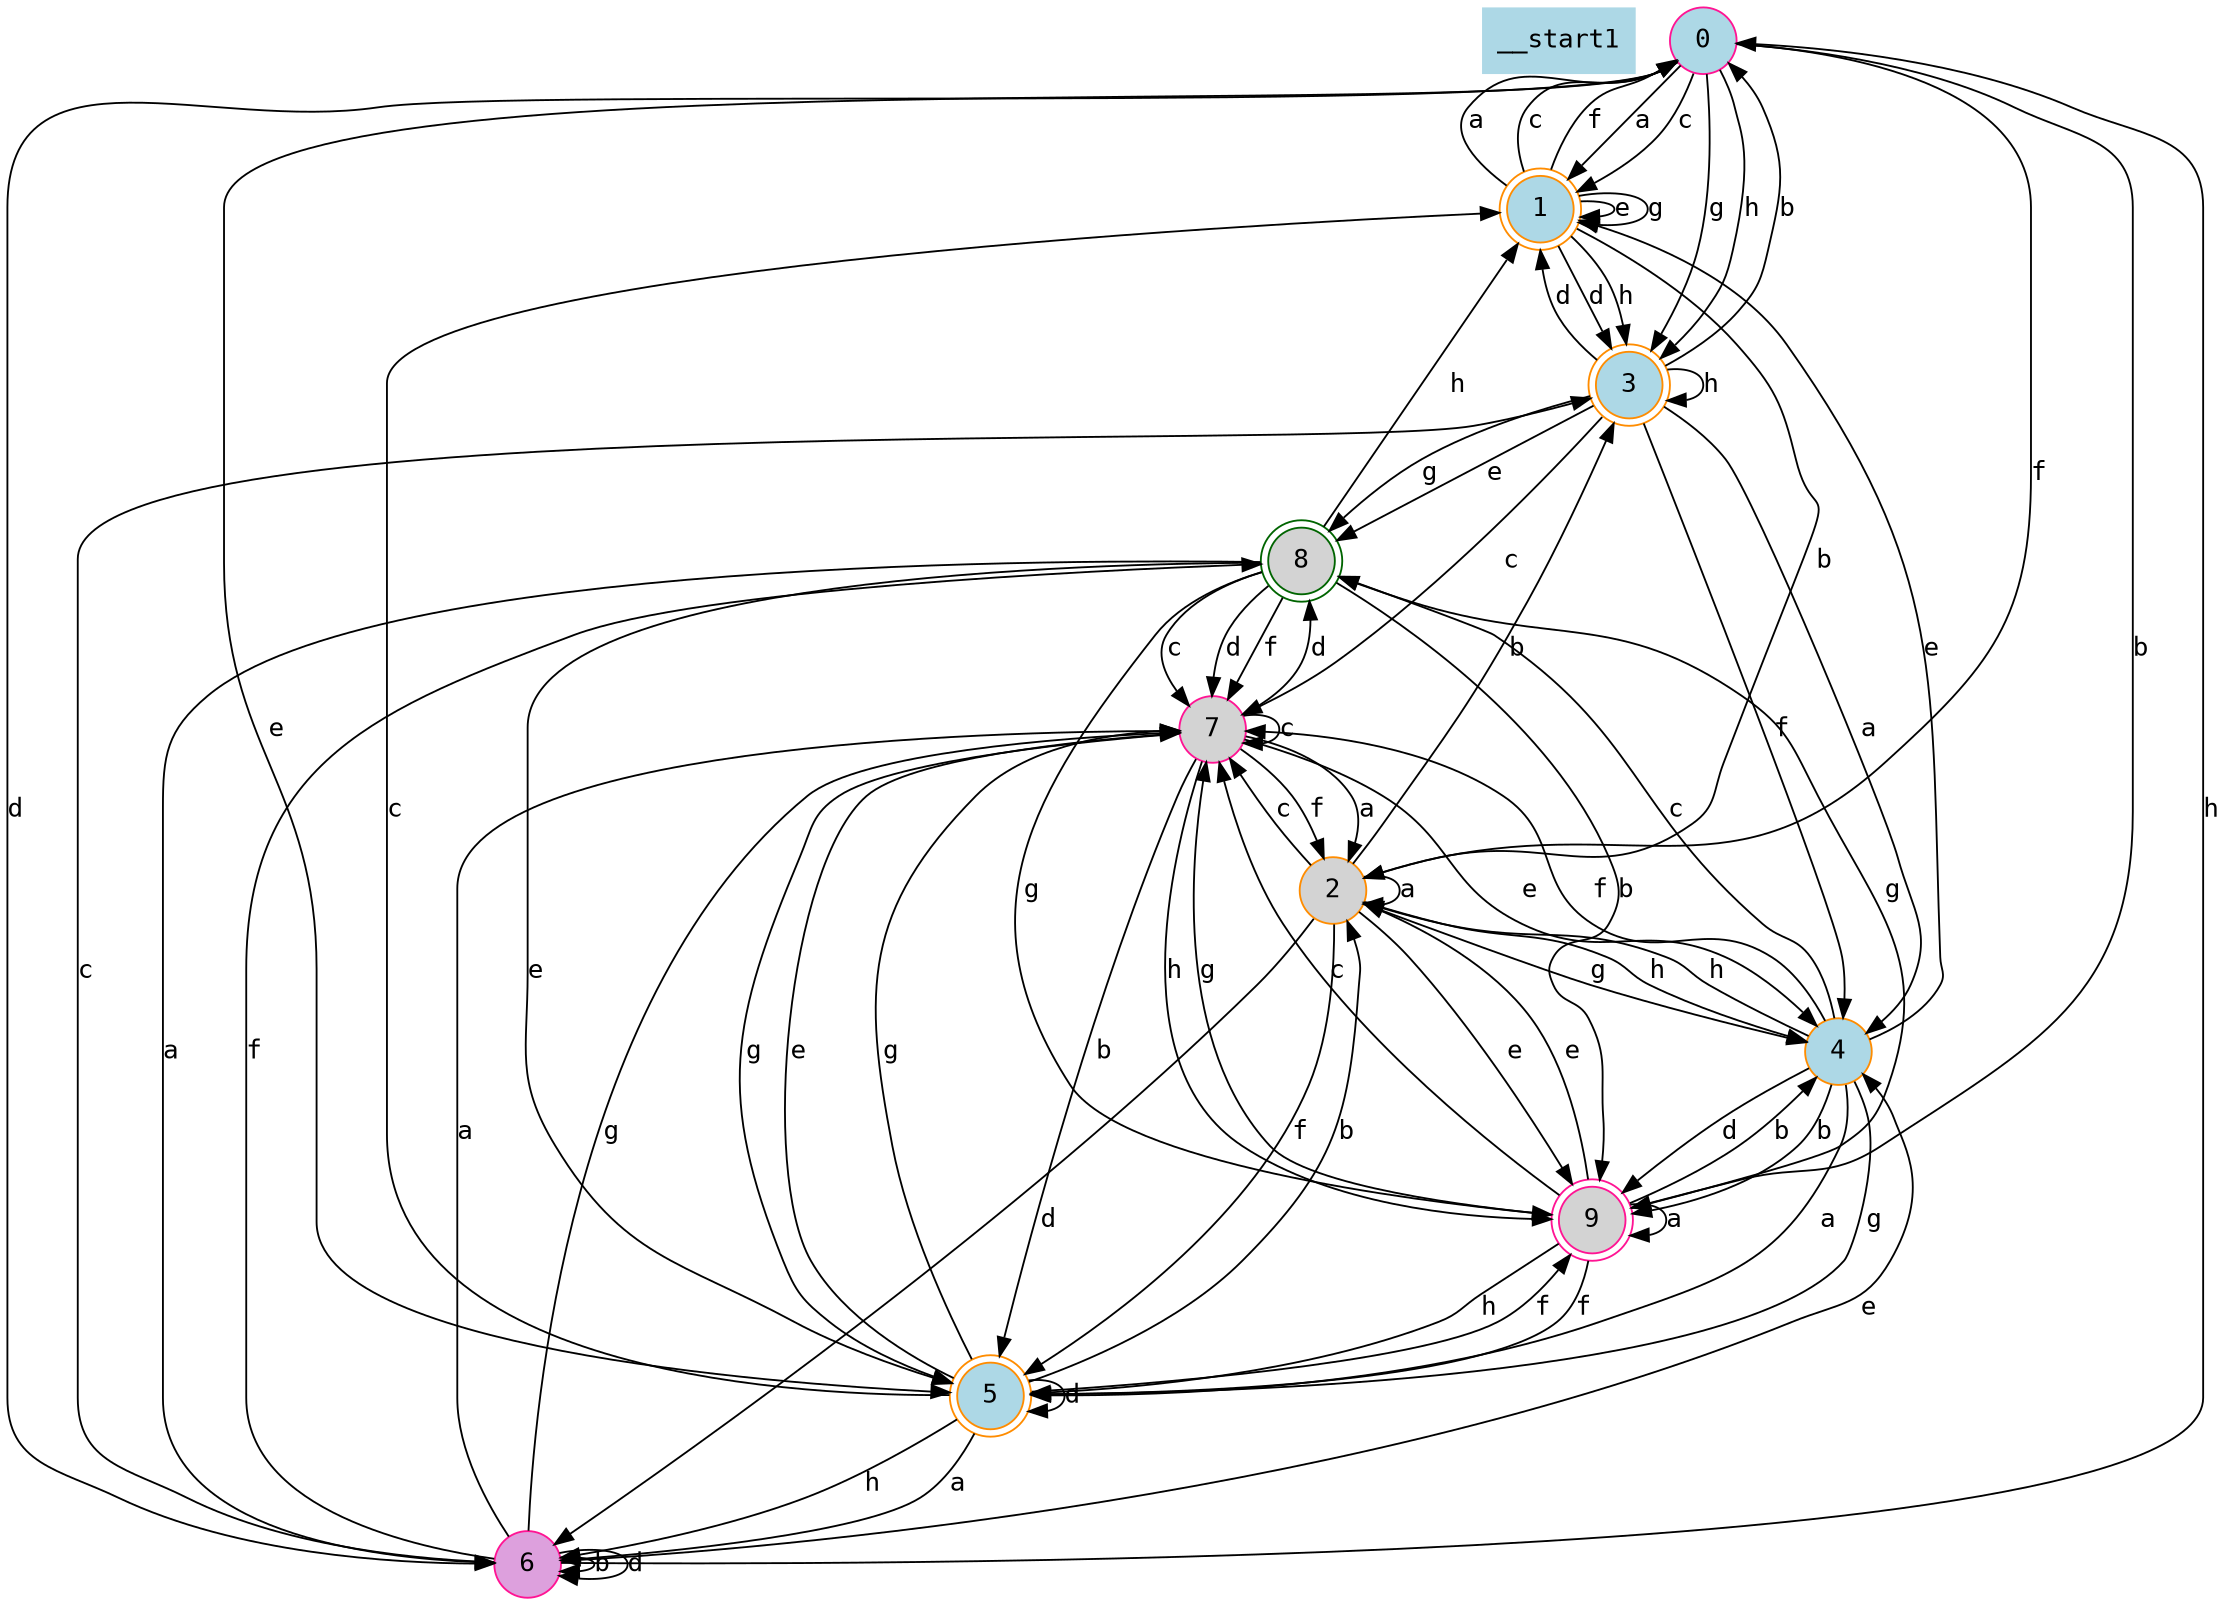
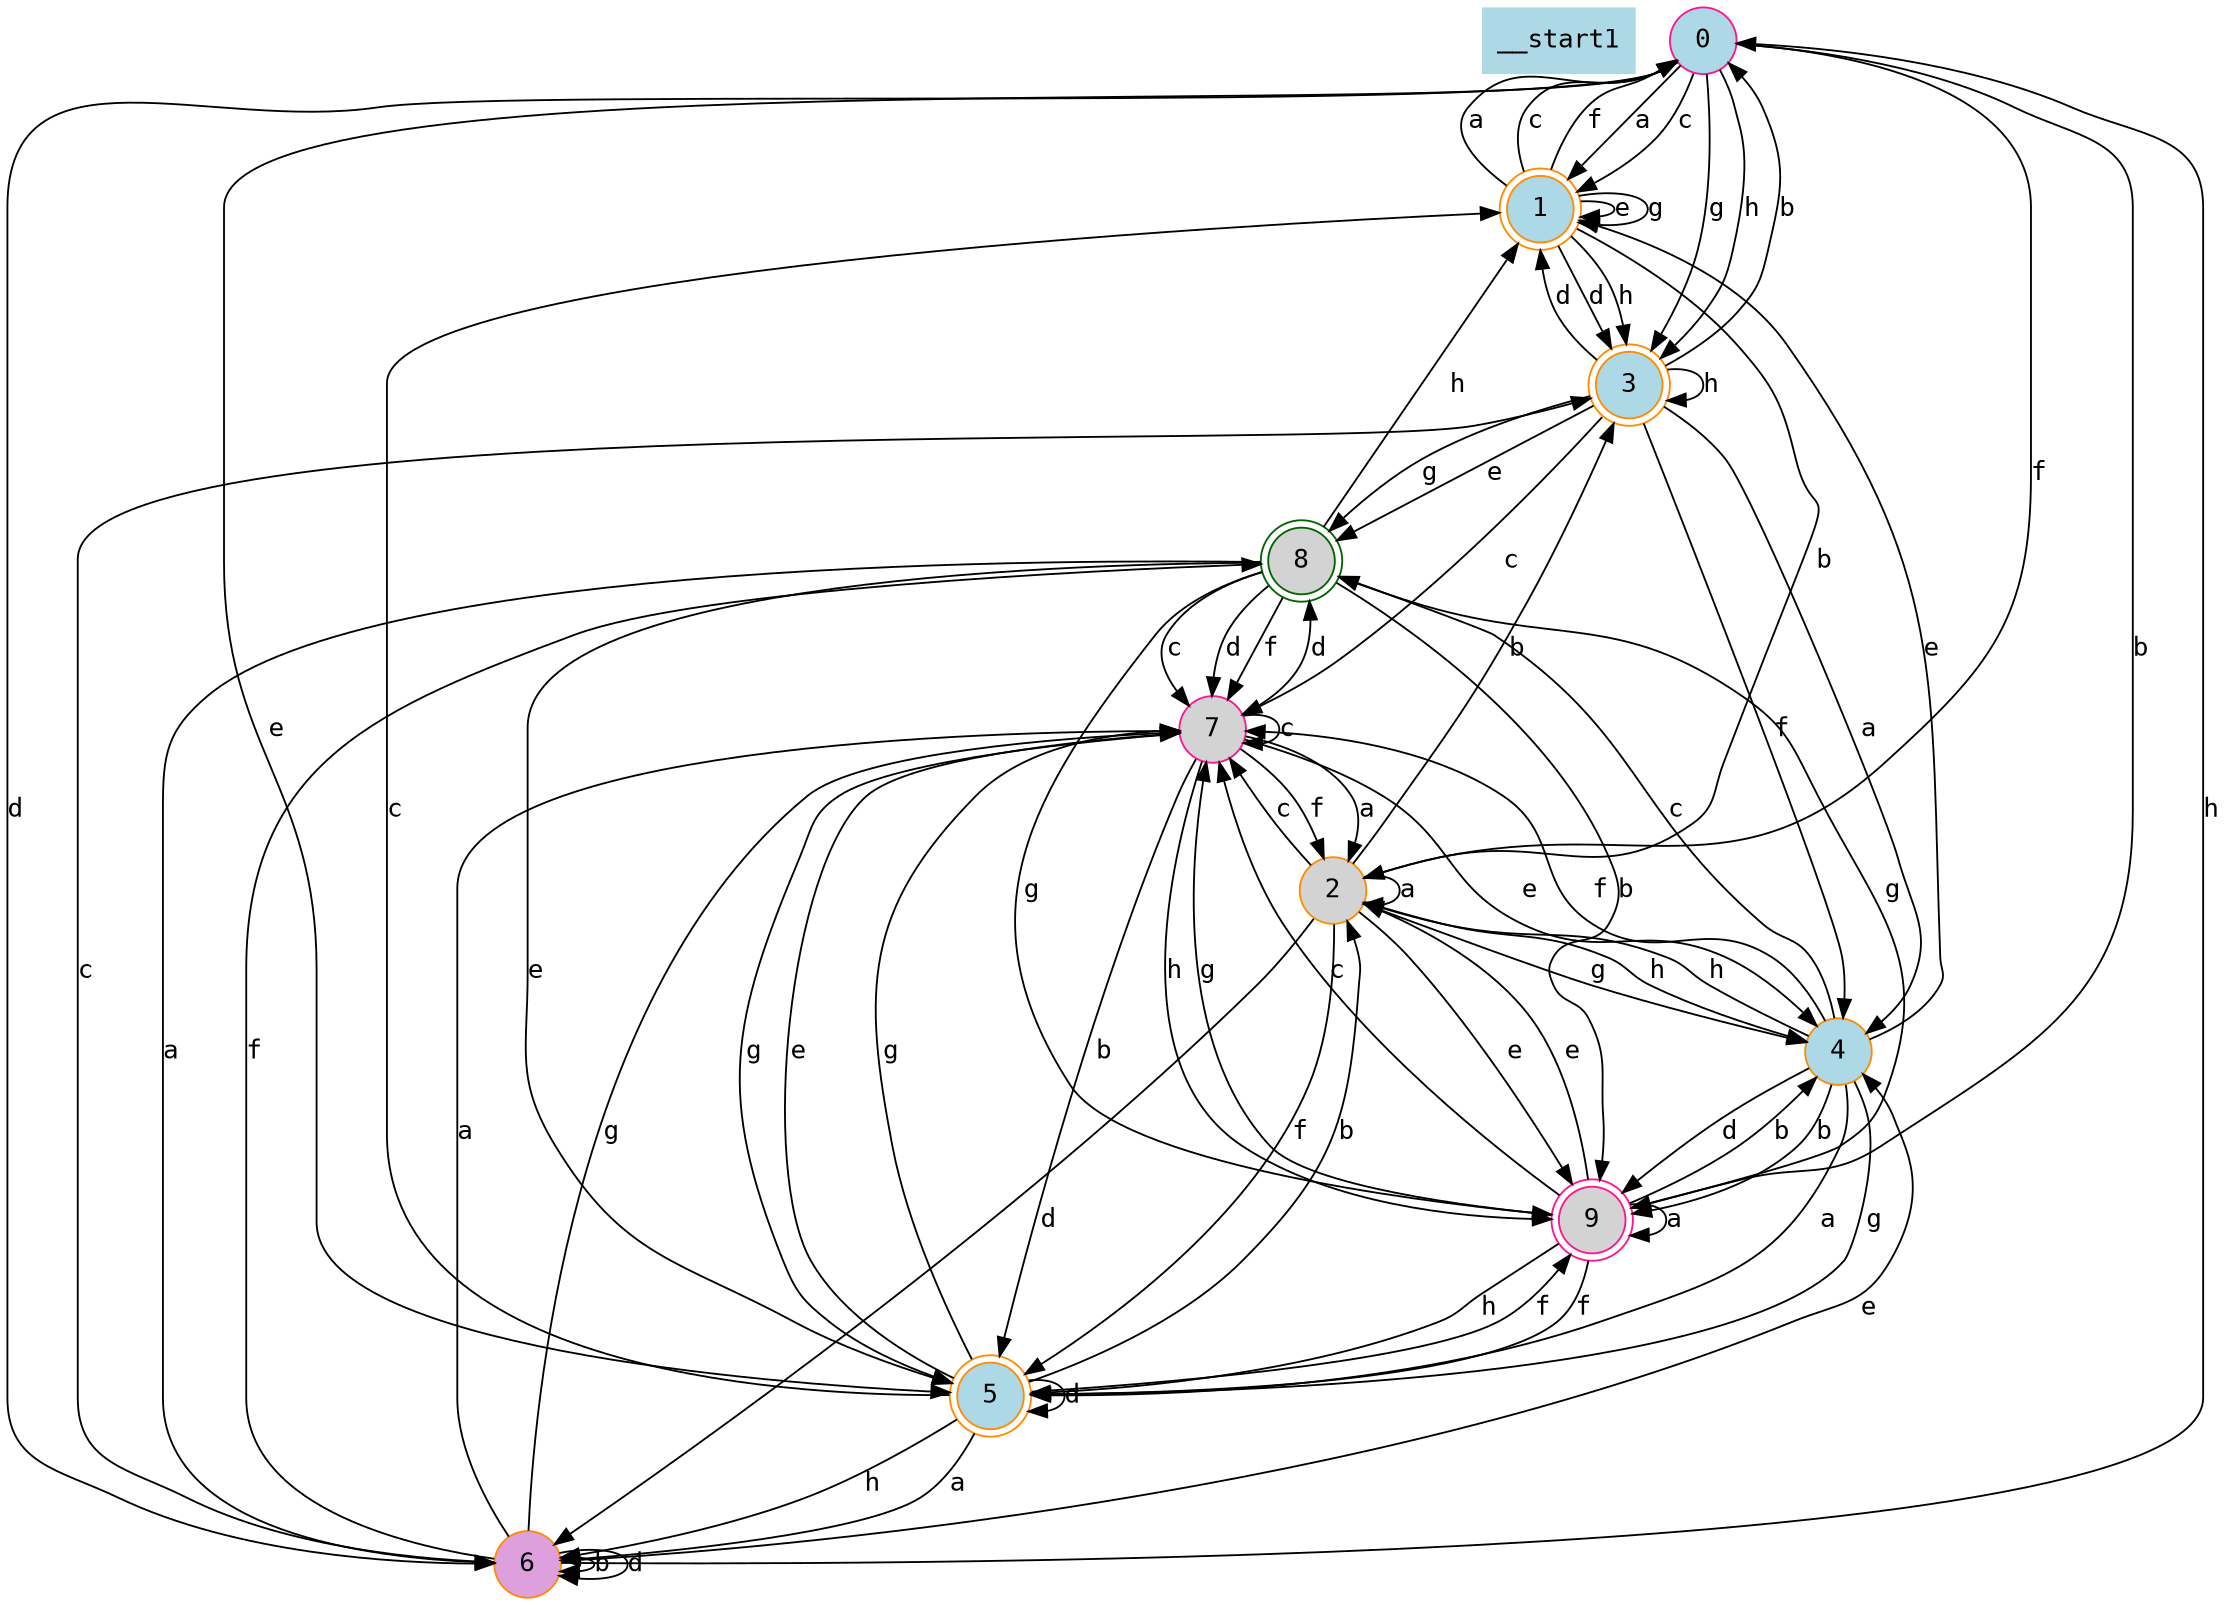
node "6": color deeppink -> darkorange
